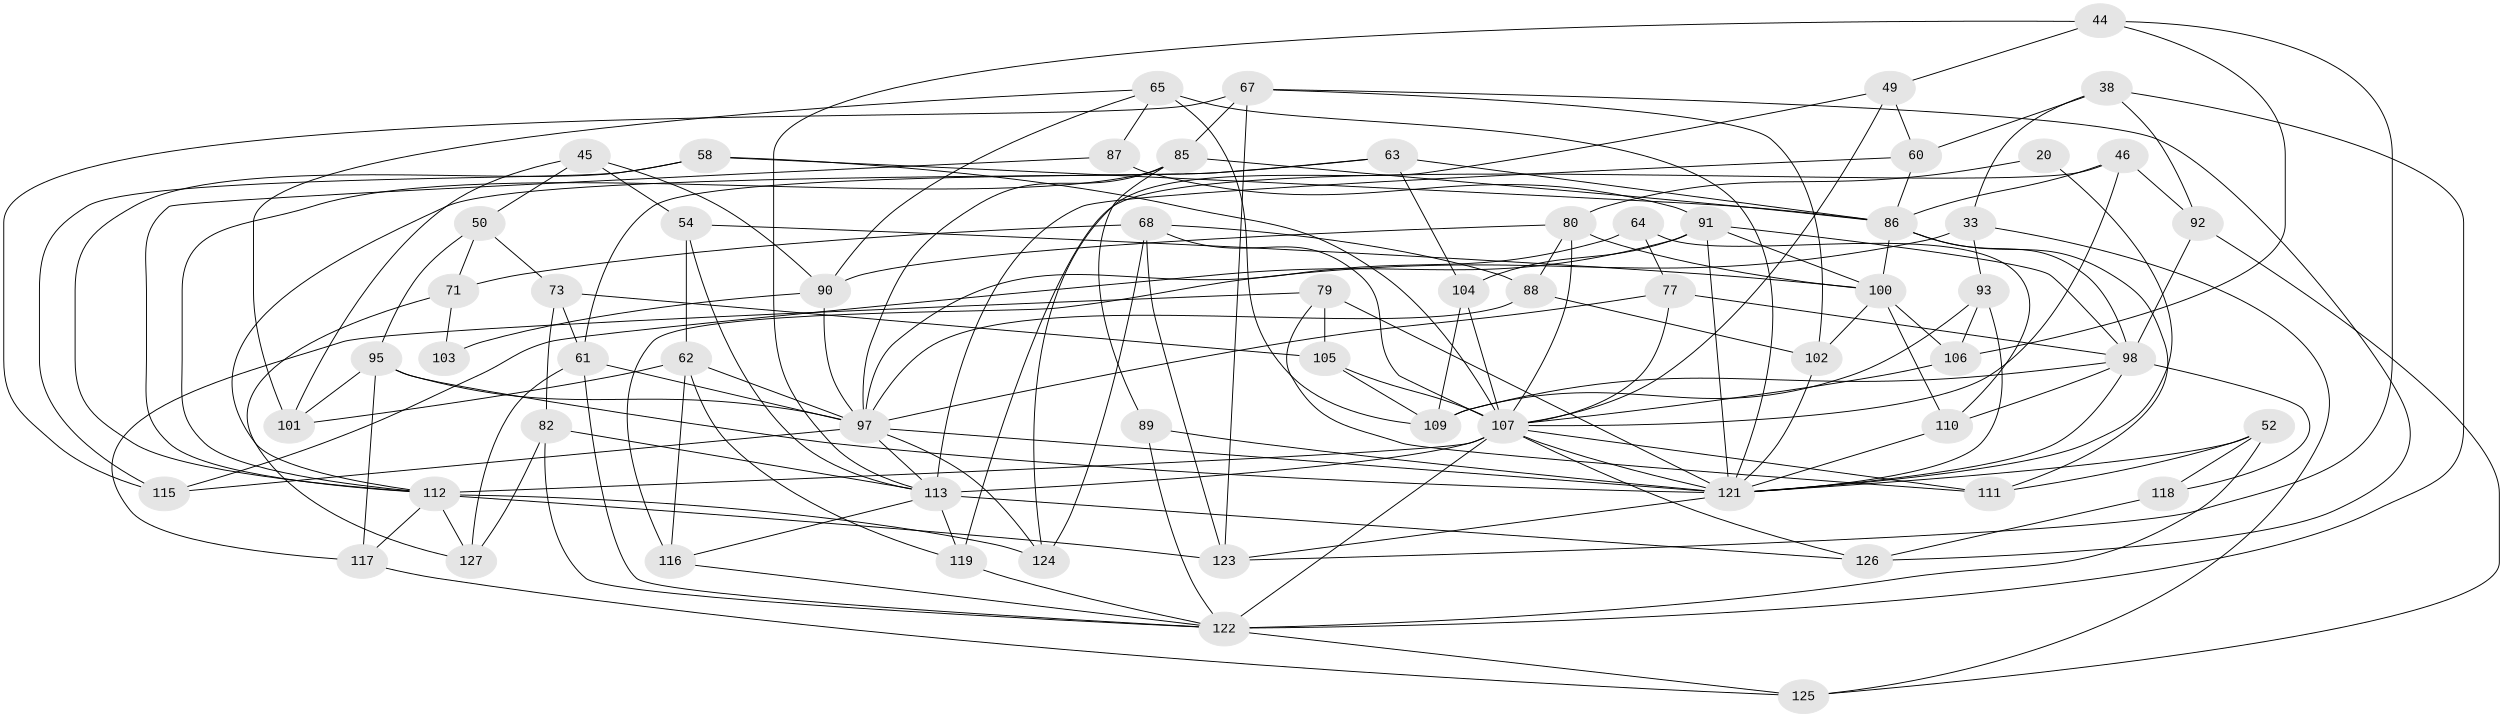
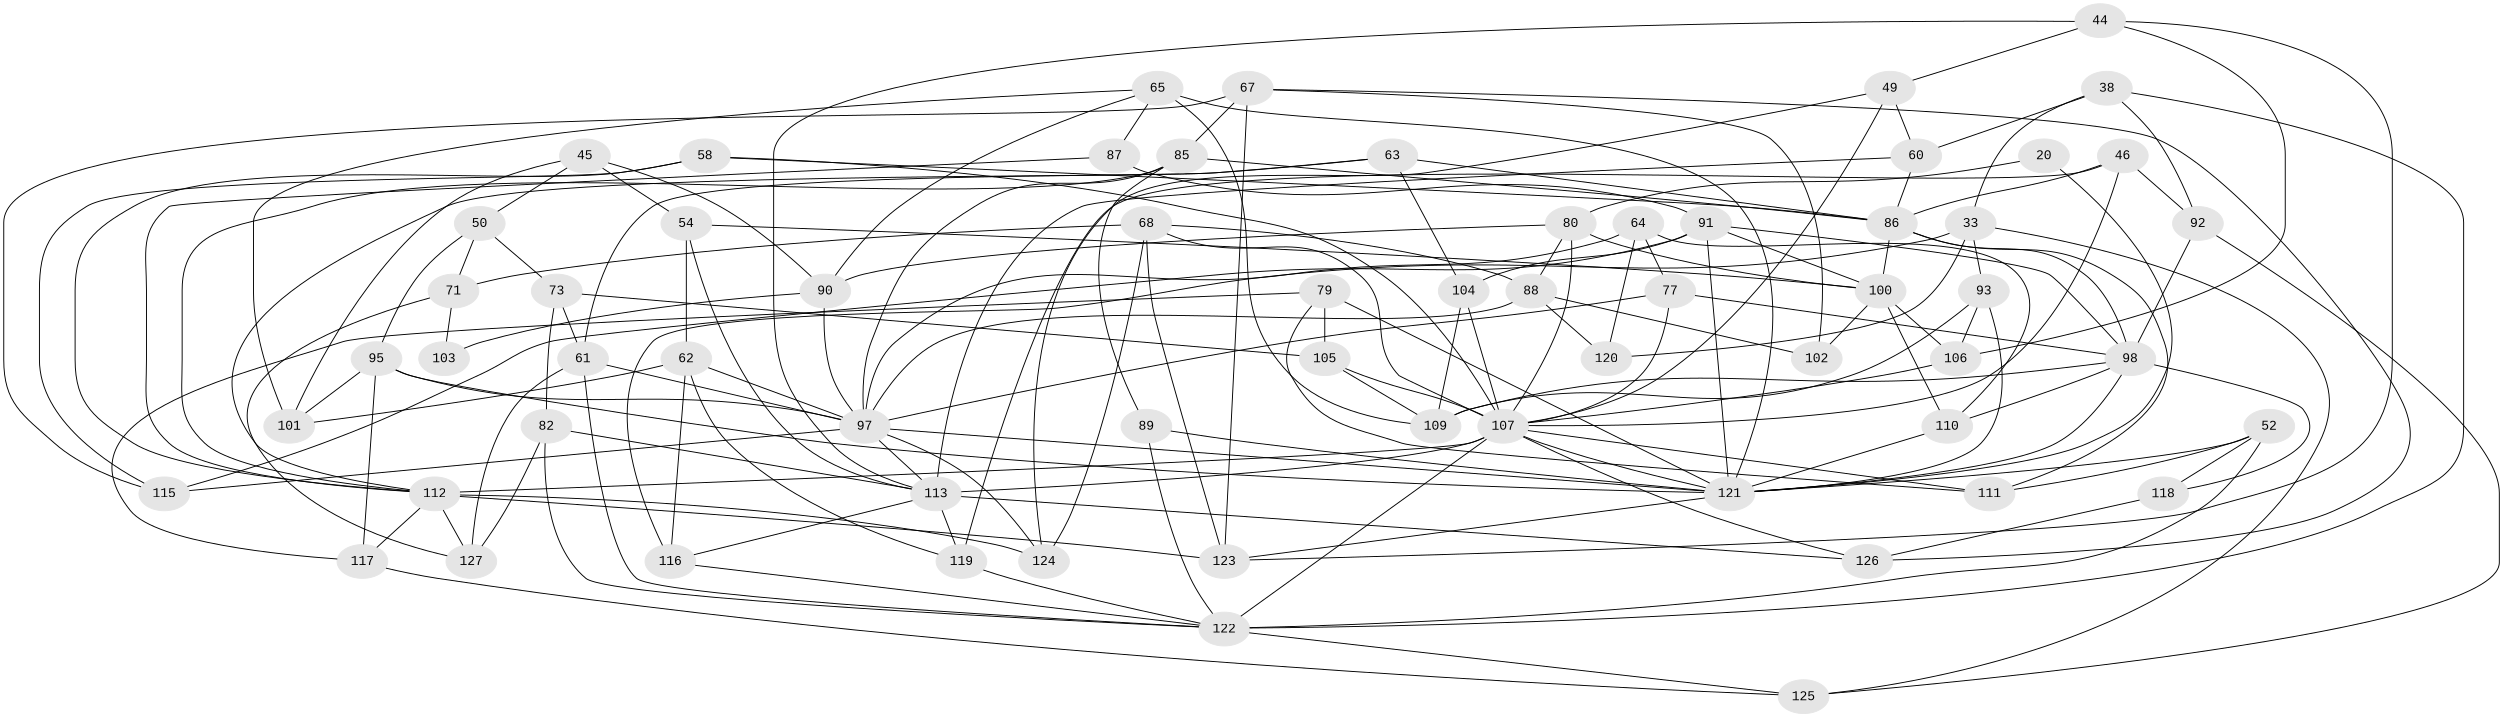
node "120": added
edge "102" -- "121": removed
